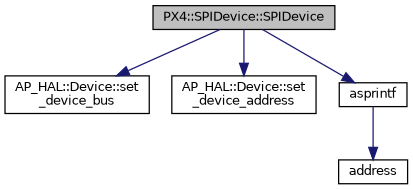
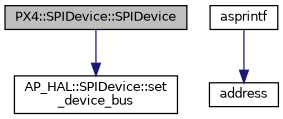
edge "PX4::SPIDevice::SPIDevice" -> "asprintf": removed
node "AP_HAL::Device::set _device_bus": label "AP_HAL::Device::set _device_bus" -> "AP_HAL::SPIDevice::set _device_bus"
node "AP_HAL::Device::set _device_address": removed
